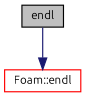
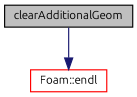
node "endl": label "endl" -> "clearAdditionalGeom"
